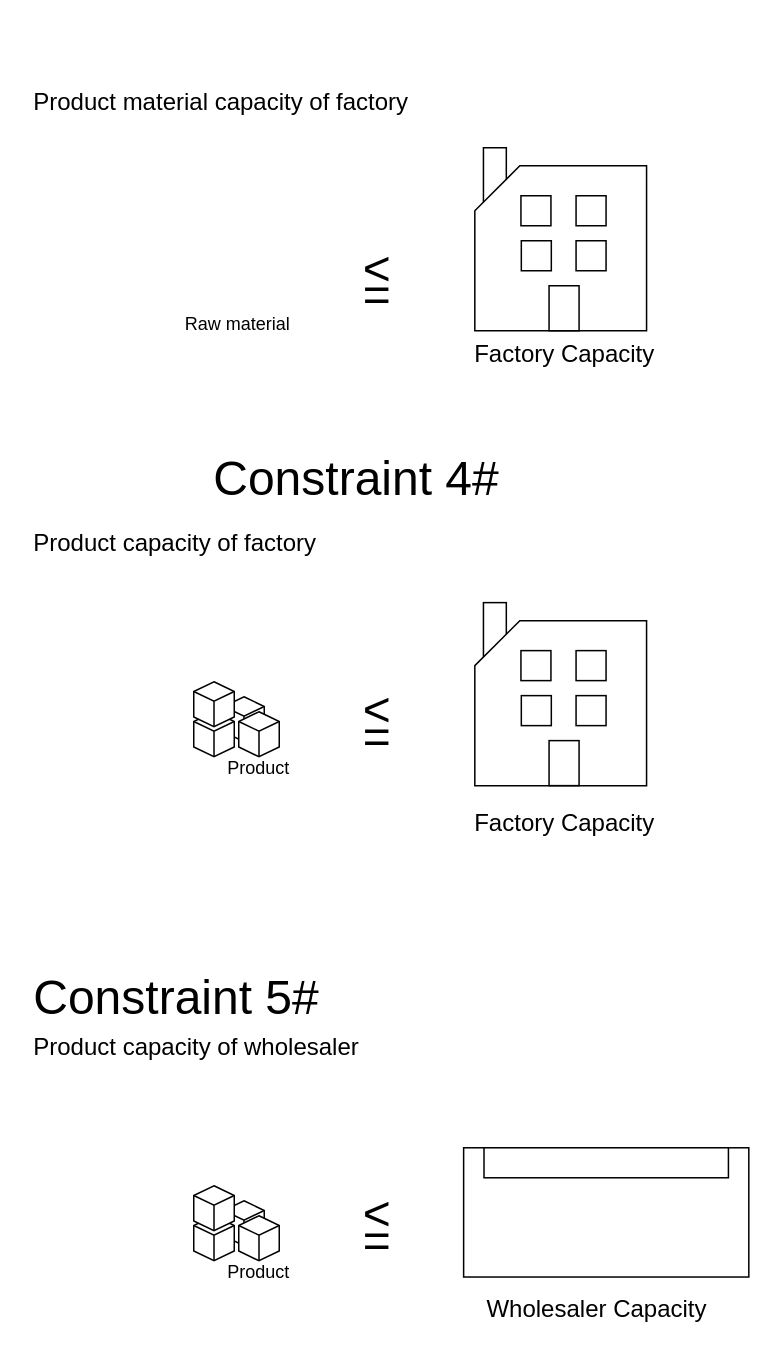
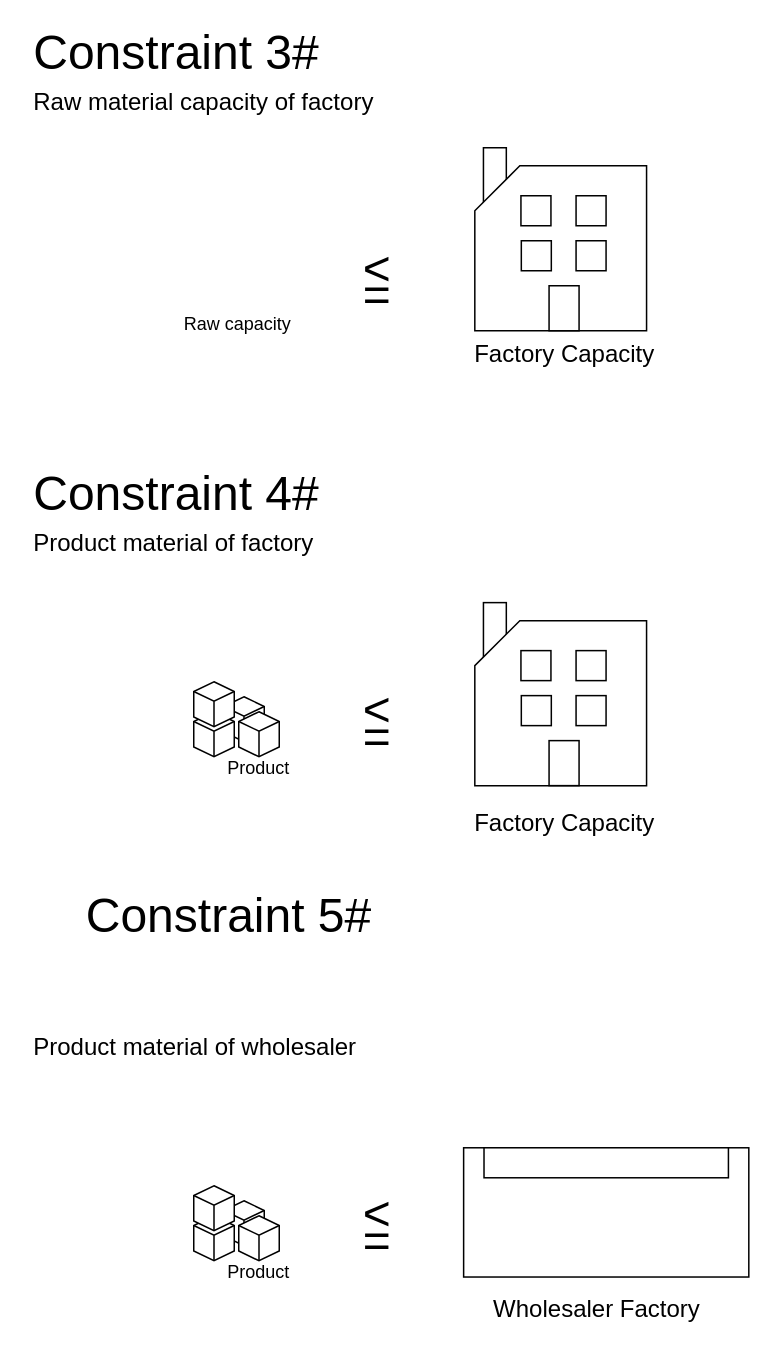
node "Constraint 3#": added
node "Product material capacity of factory": label "Product material capacity of factory" -> "Raw material capacity of factory"
node "Raw material": label "Raw material" -> "Raw capacity"
node "Constraint 4#": moved (396, 479) -> (216, 494)
node "Product capacity of factory": label "Product capacity of factory" -> "Product material of factory"
node "Constraint 5#": moved (216, 998) -> (269, 916)
node "Product capacity of wholesaler": label "Product capacity of wholesaler" -> "Product material of wholesaler"
node "Wholesaler Capacity": label "Wholesaler Capacity" -> "Wholesaler Factory"
